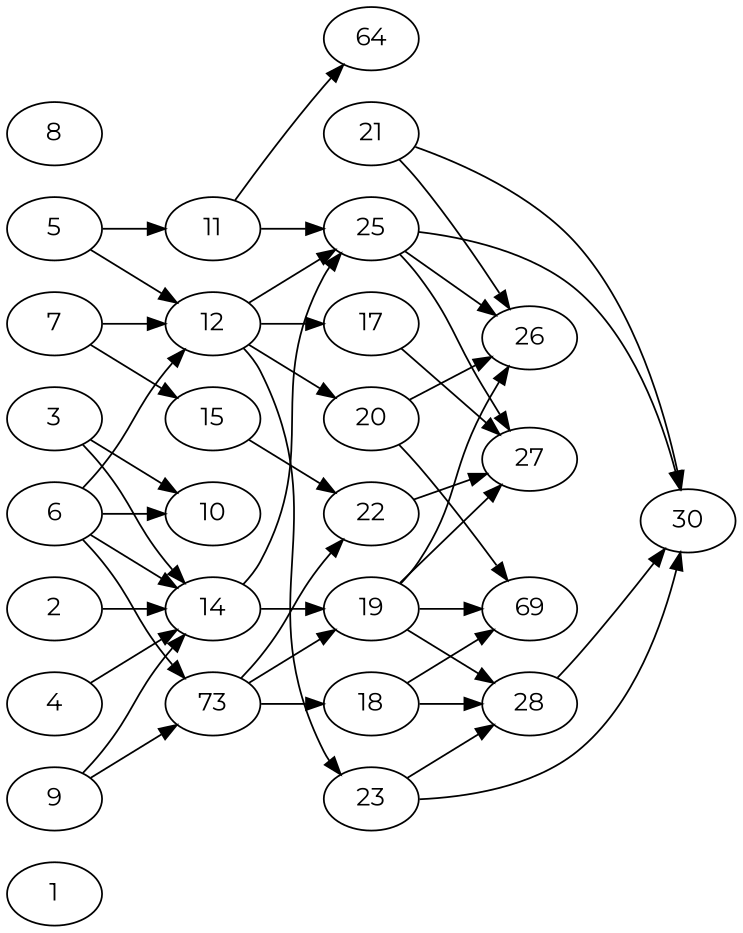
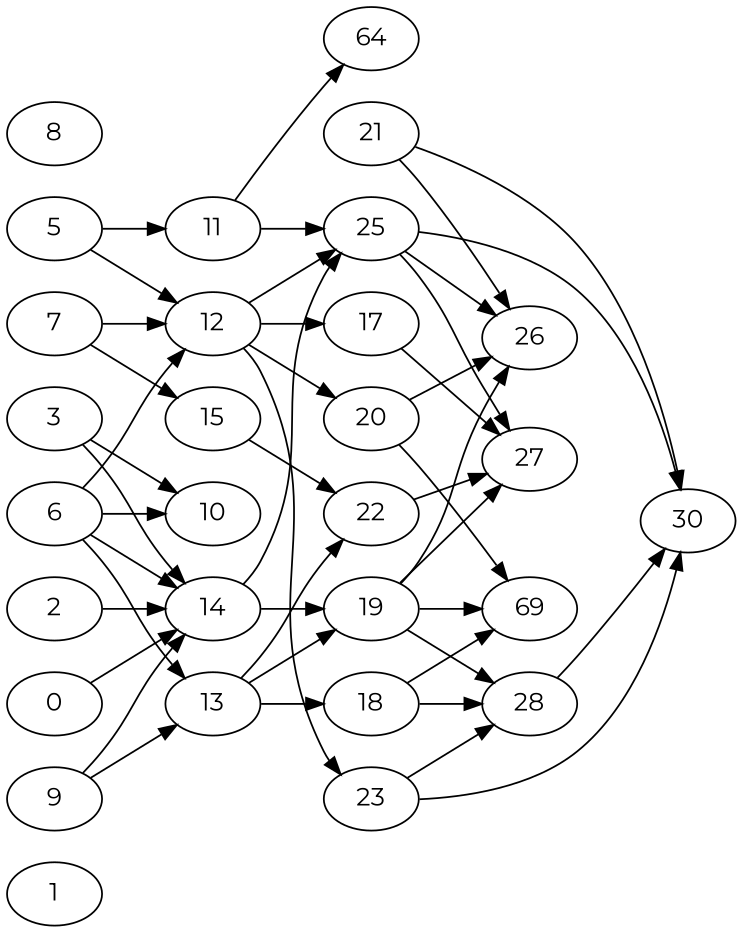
node "4": label "4" -> "0"
node "73": label "73" -> "13"
